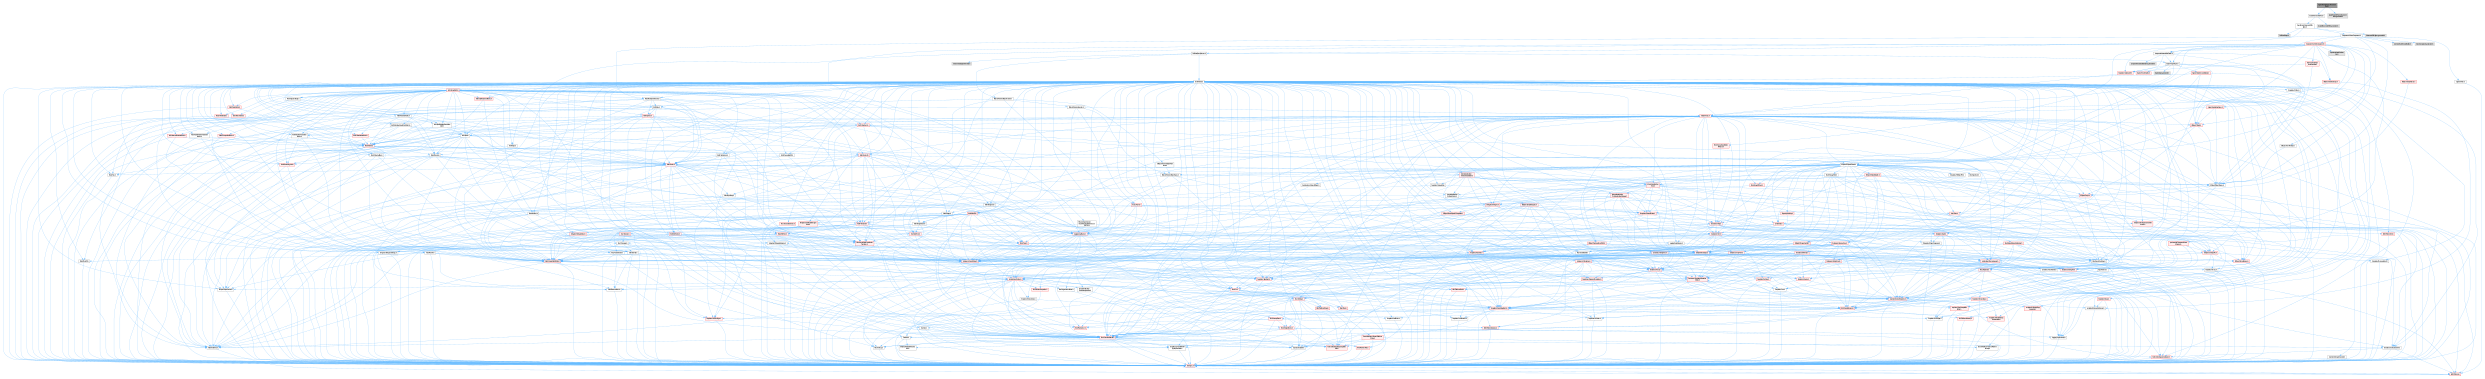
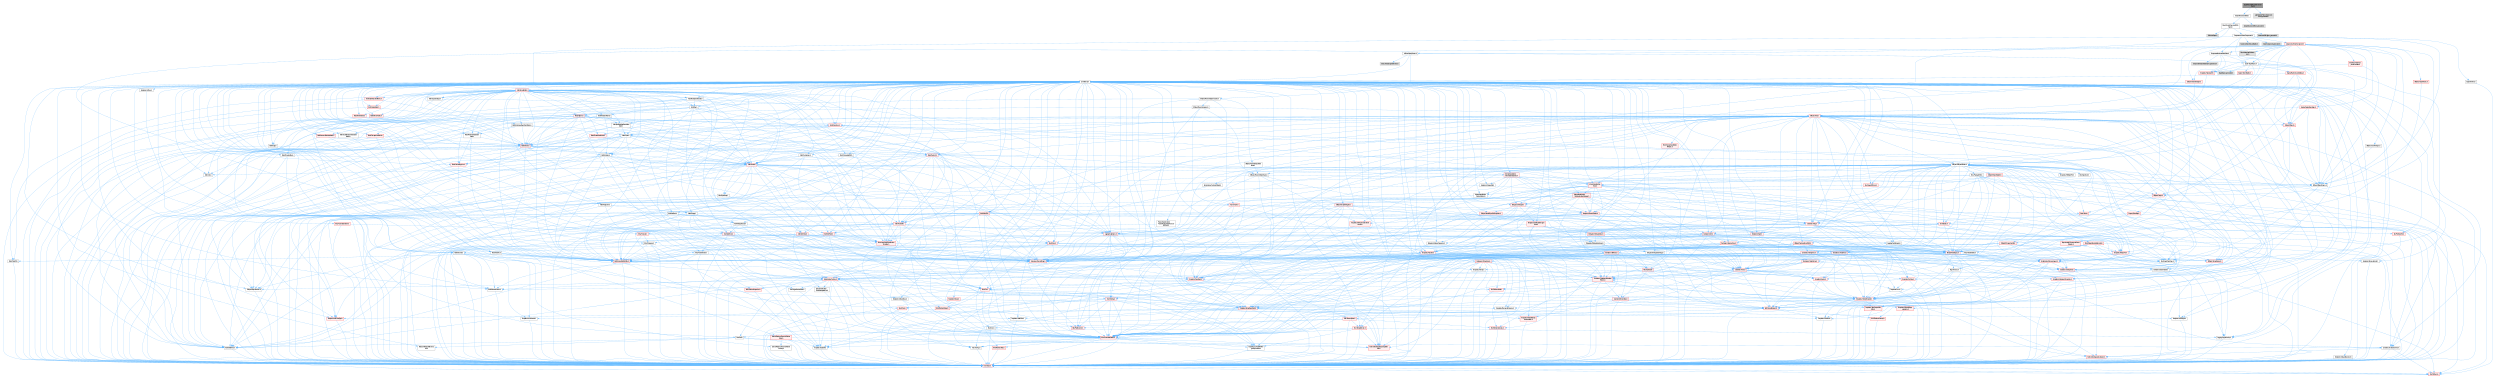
edge "CoreMinimal.h" -> "Templates/PointerIsConvertible FromTo.h": now "UObject/RemoteObjectTypes.h" -> "Templates/PointerIsConvertible FromTo.h"
